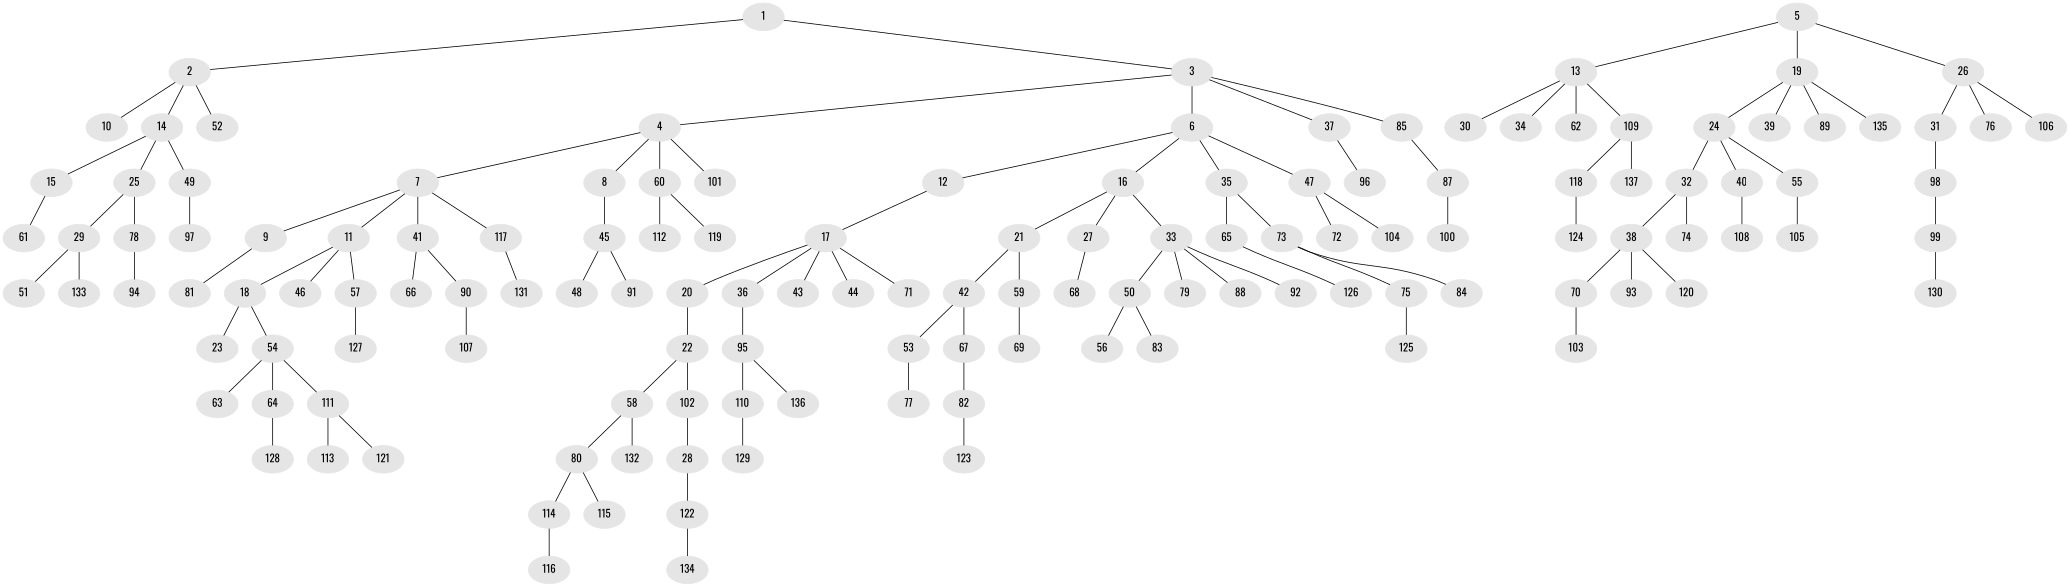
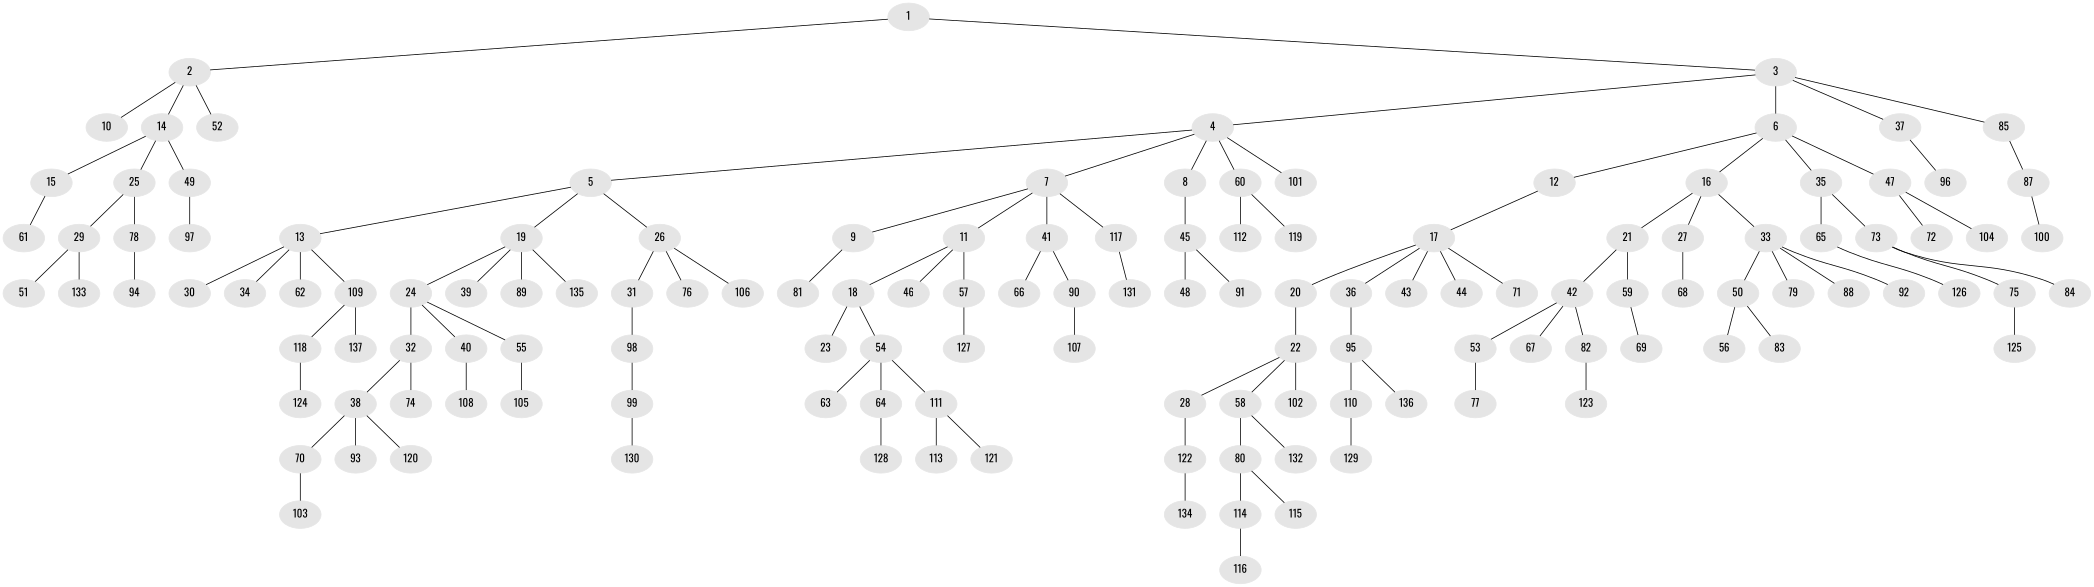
edge "4" -- "5": added
edge "67" -- "82": now "42" -- "82"
edge "102" -- "28": now "22" -- "28"
